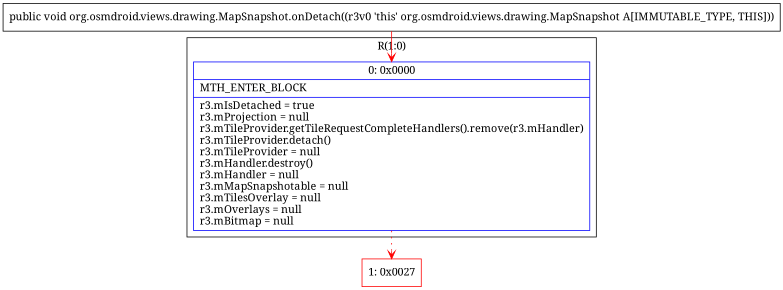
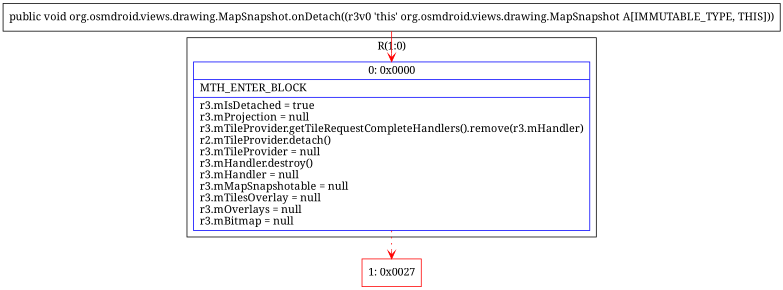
node "0: 0x0000": text "r3.mTileProvider.detach()" -> "r2.mTileProvider.detach()"
